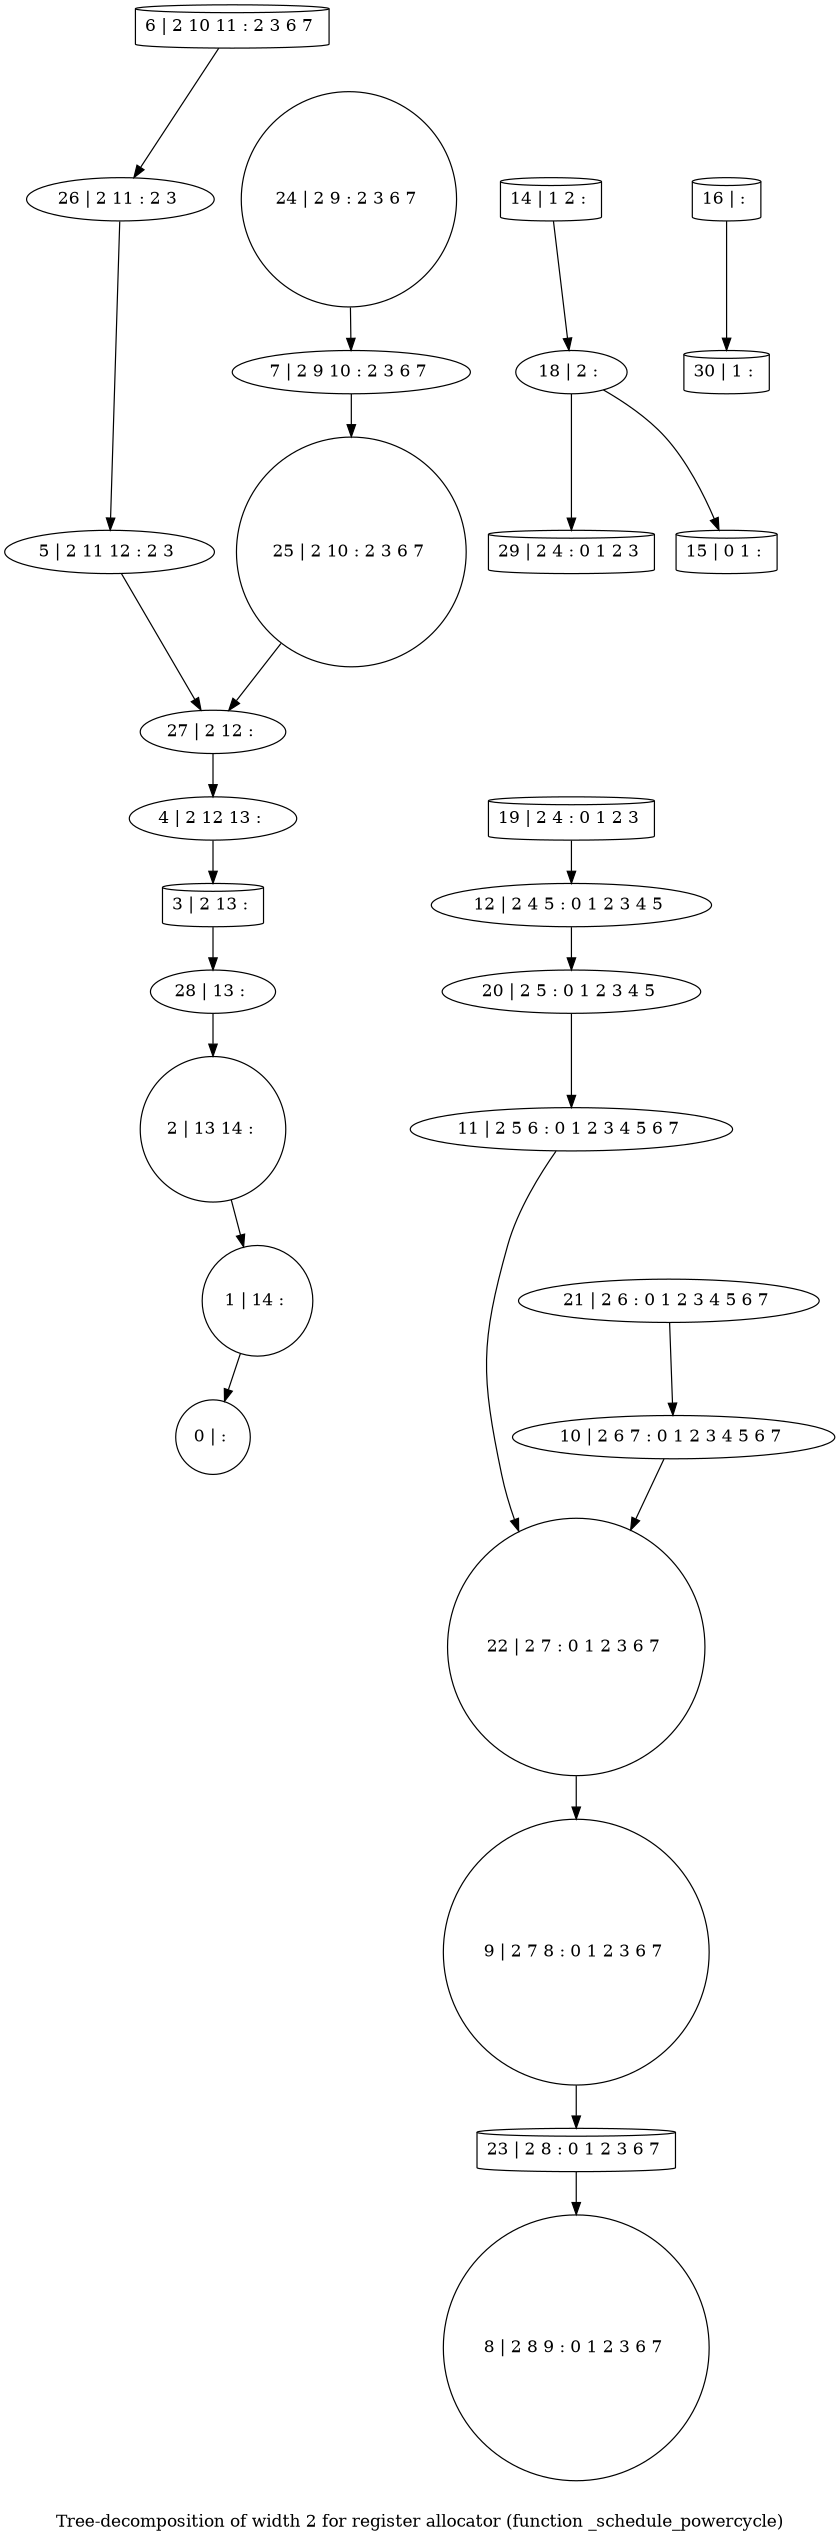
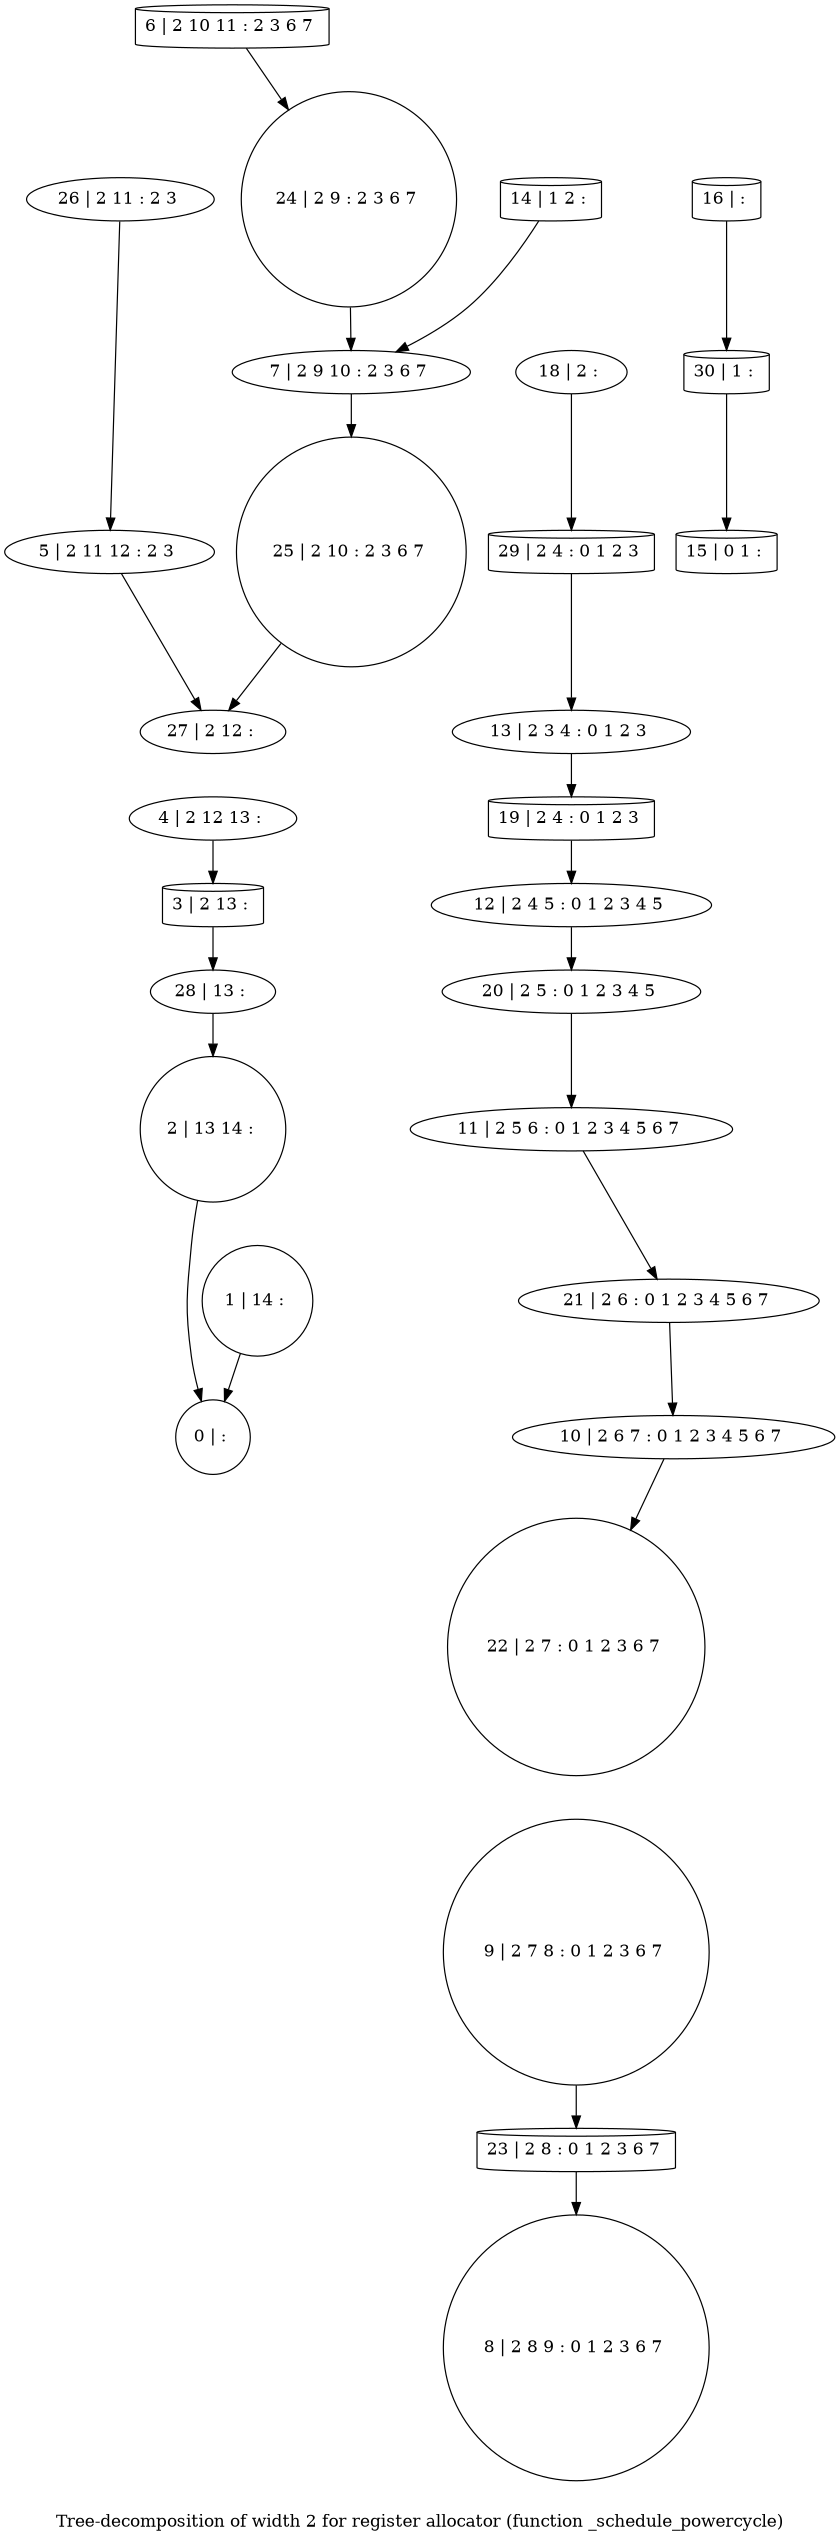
edge "6 | 2 10 11 : 2 3 6 7" -> "26 | 2 11 : 2 3": now "6 | 2 10 11 : 2 3 6 7" -> "24 | 2 9 : 2 3 6 7"
edge "14 | 1 2 :" -> "18 | 2 :": now "14 | 1 2 :" -> "7 | 2 9 10 : 2 3 6 7"
edge "18 | 2 :" -> "15 | 0 1 :": now "30 | 1 :" -> "15 | 0 1 :"
node "13 | 2 3 4 : 0 1 2 3": added
edge "27 | 2 12 :" -> "4 | 2 12 13 :": removed
edge "2 | 13 14 :" -> "1 | 14 :": now "2 | 13 14 :" -> "0 | :"
edge "11 | 2 5 6 : 0 1 2 3 4 5 6 7" -> "22 | 2 7 : 0 1 2 3 6 7": now "11 | 2 5 6 : 0 1 2 3 4 5 6 7" -> "21 | 2 6 : 0 1 2 3 4 5 6 7"
edge "22 | 2 7 : 0 1 2 3 6 7" -> "9 | 2 7 8 : 0 1 2 3 6 7": removed
